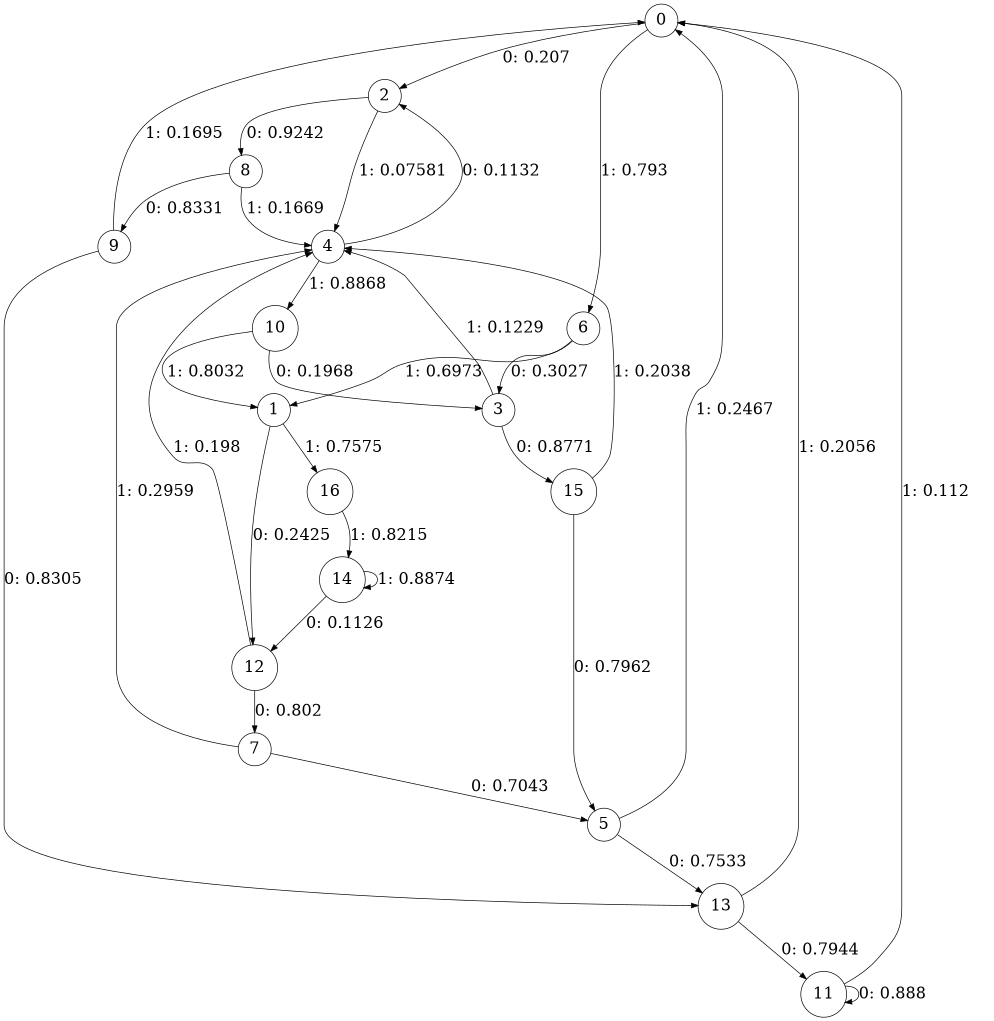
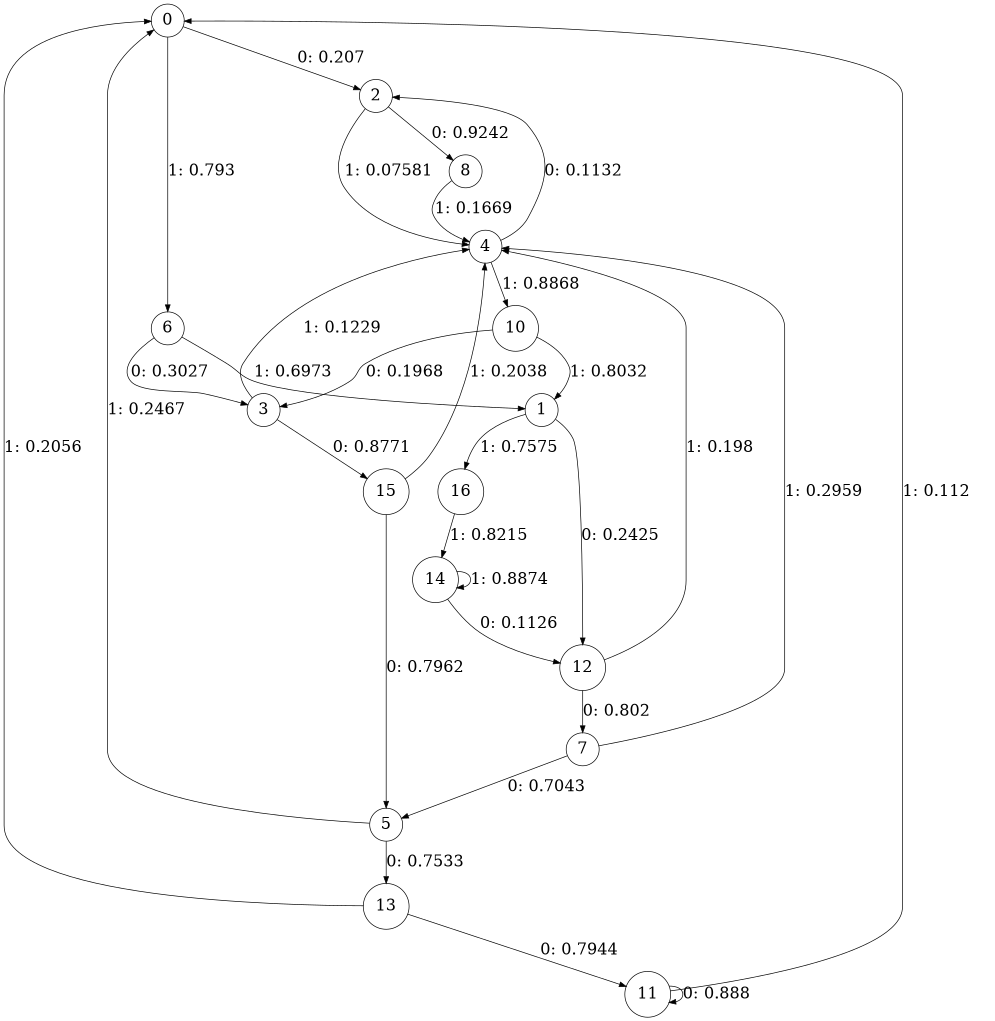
node "9": removed
